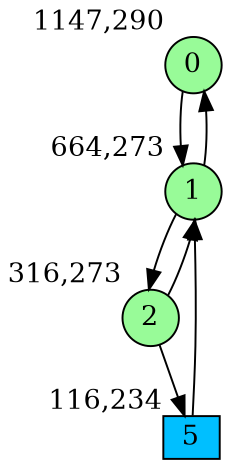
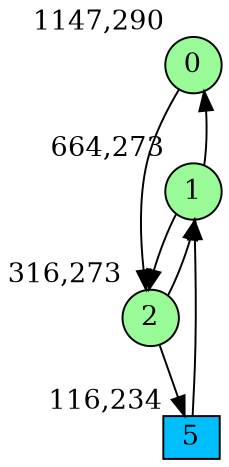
edge "0 1147,290" -> "1 664,273": now "0 1147,290" -> "2 316,273"
